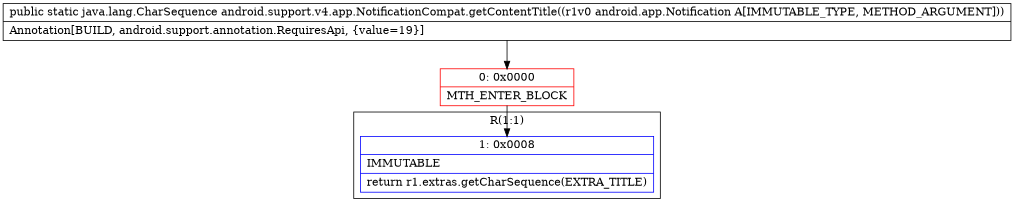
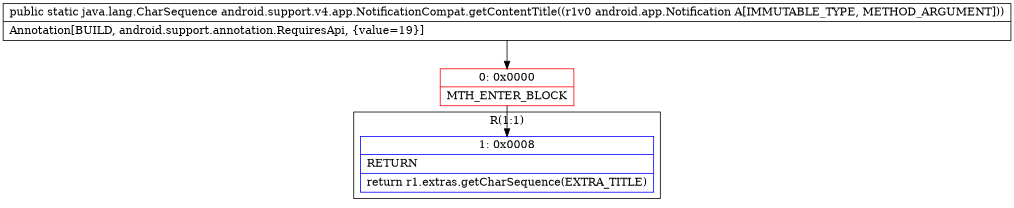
node "1: 0x0008": text "IMMUTABLE" -> "RETURN"
